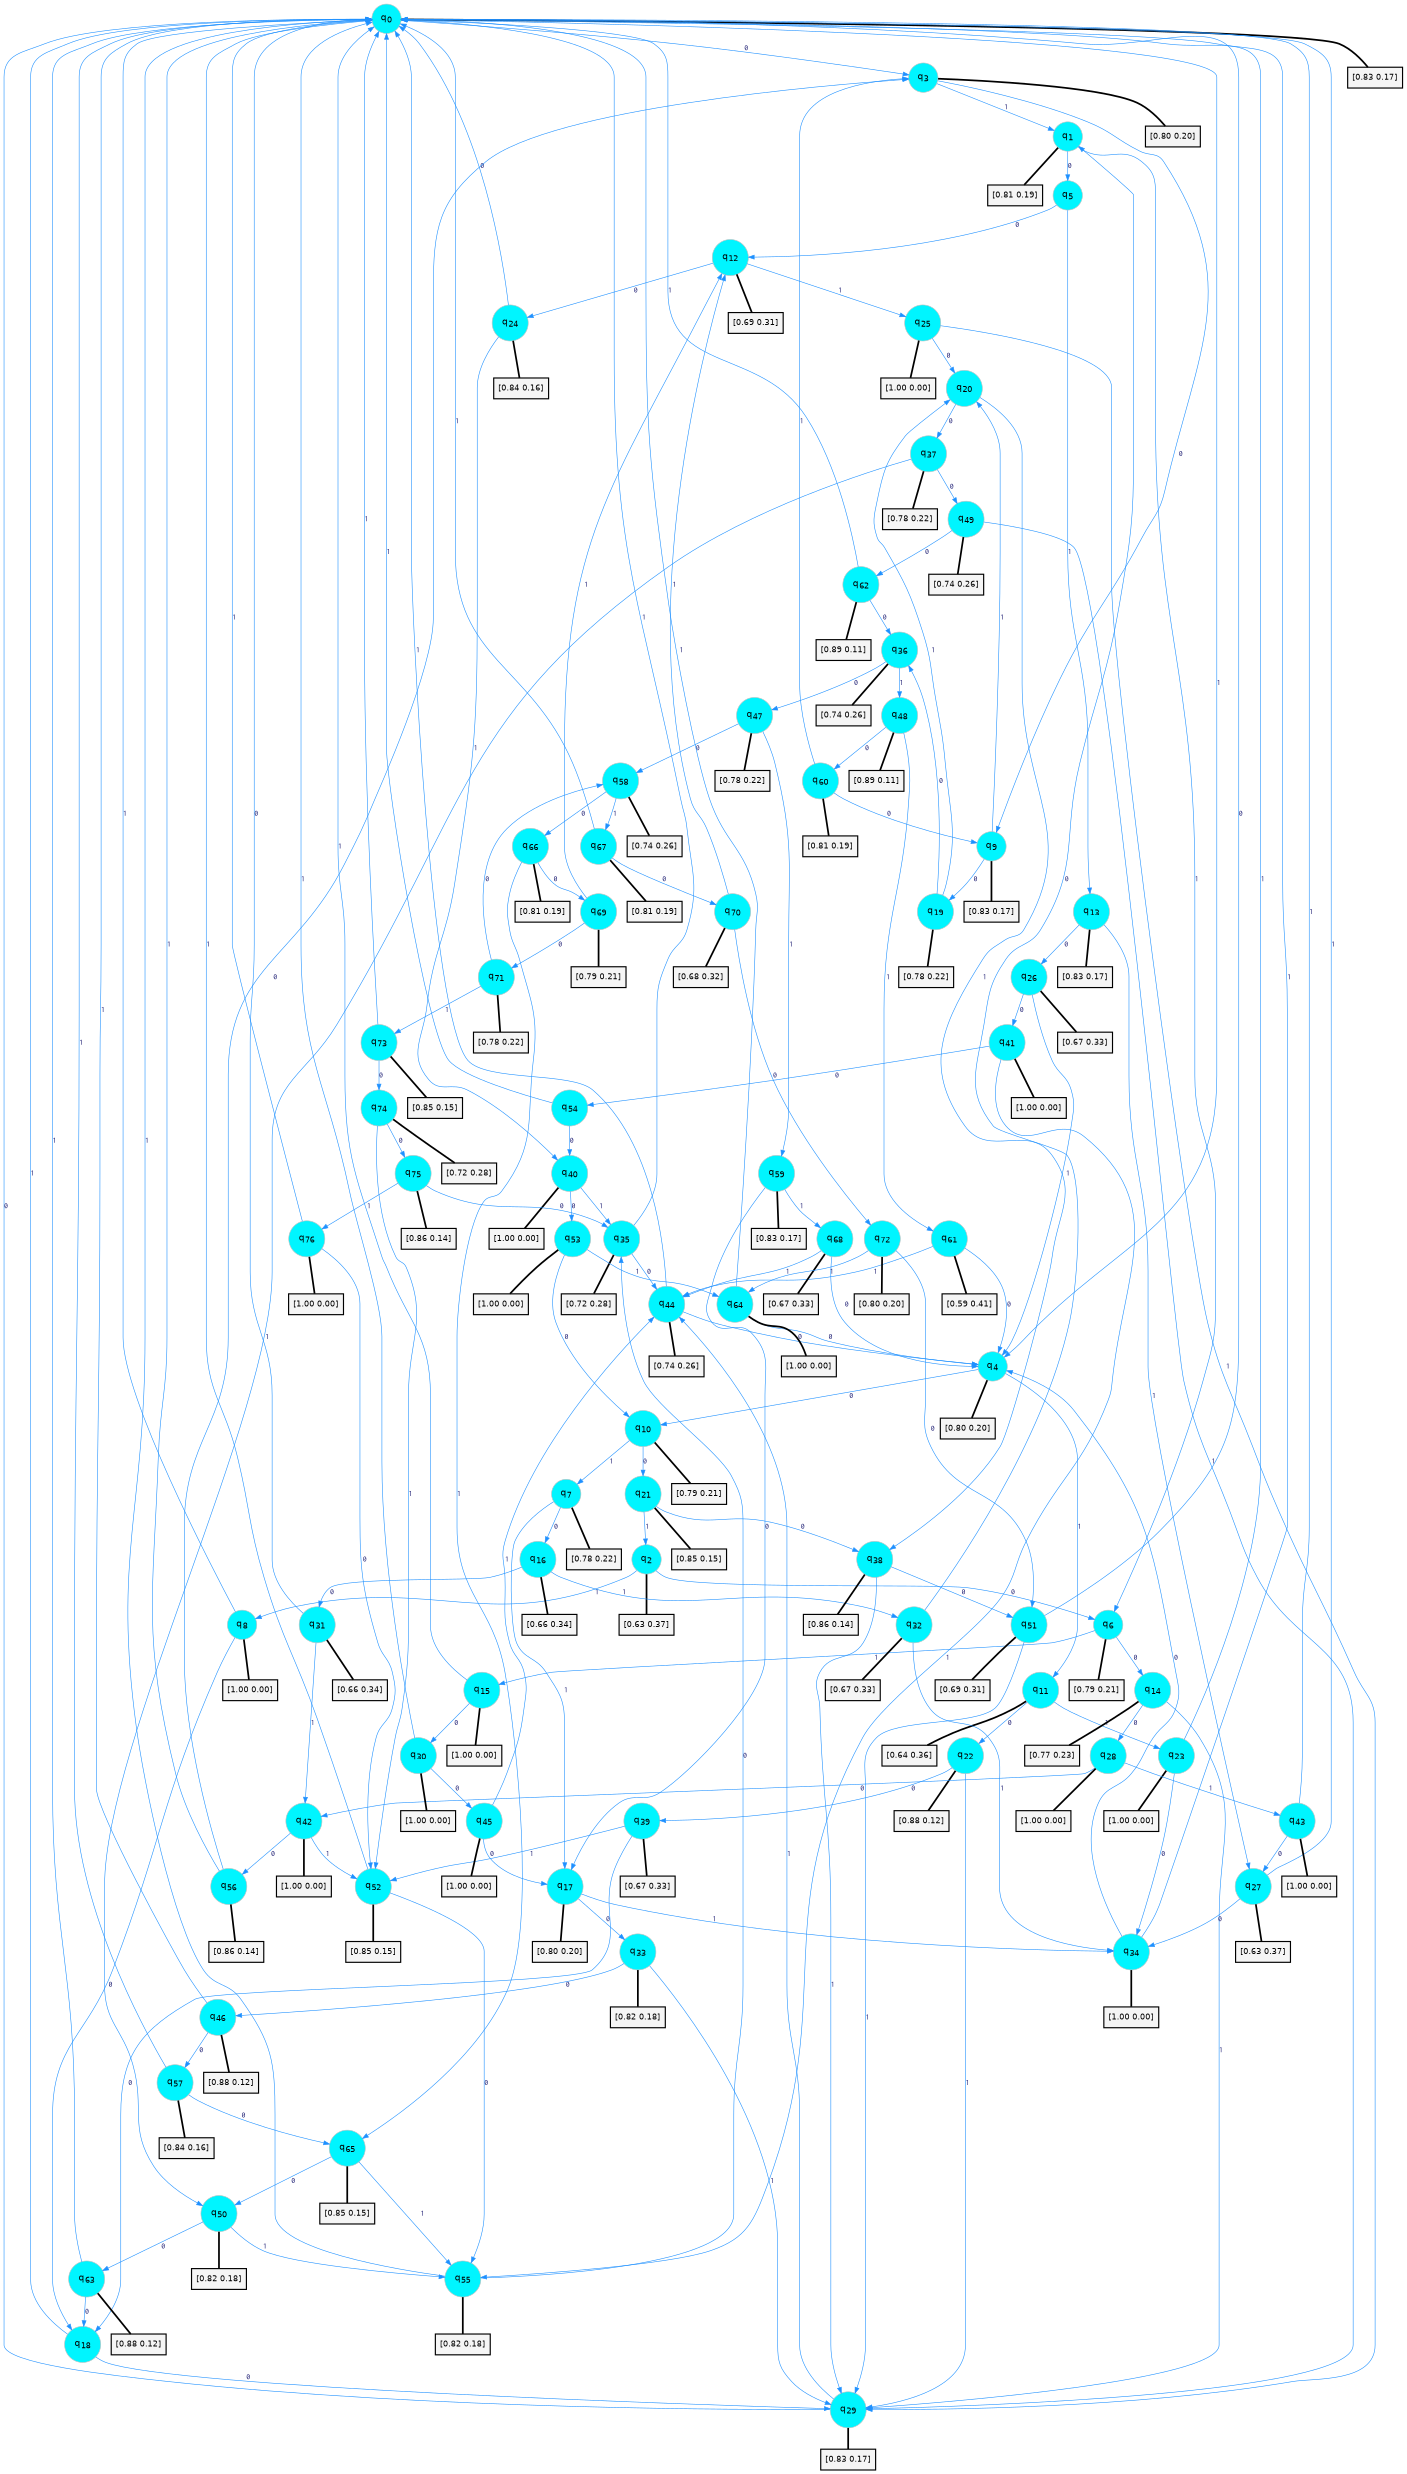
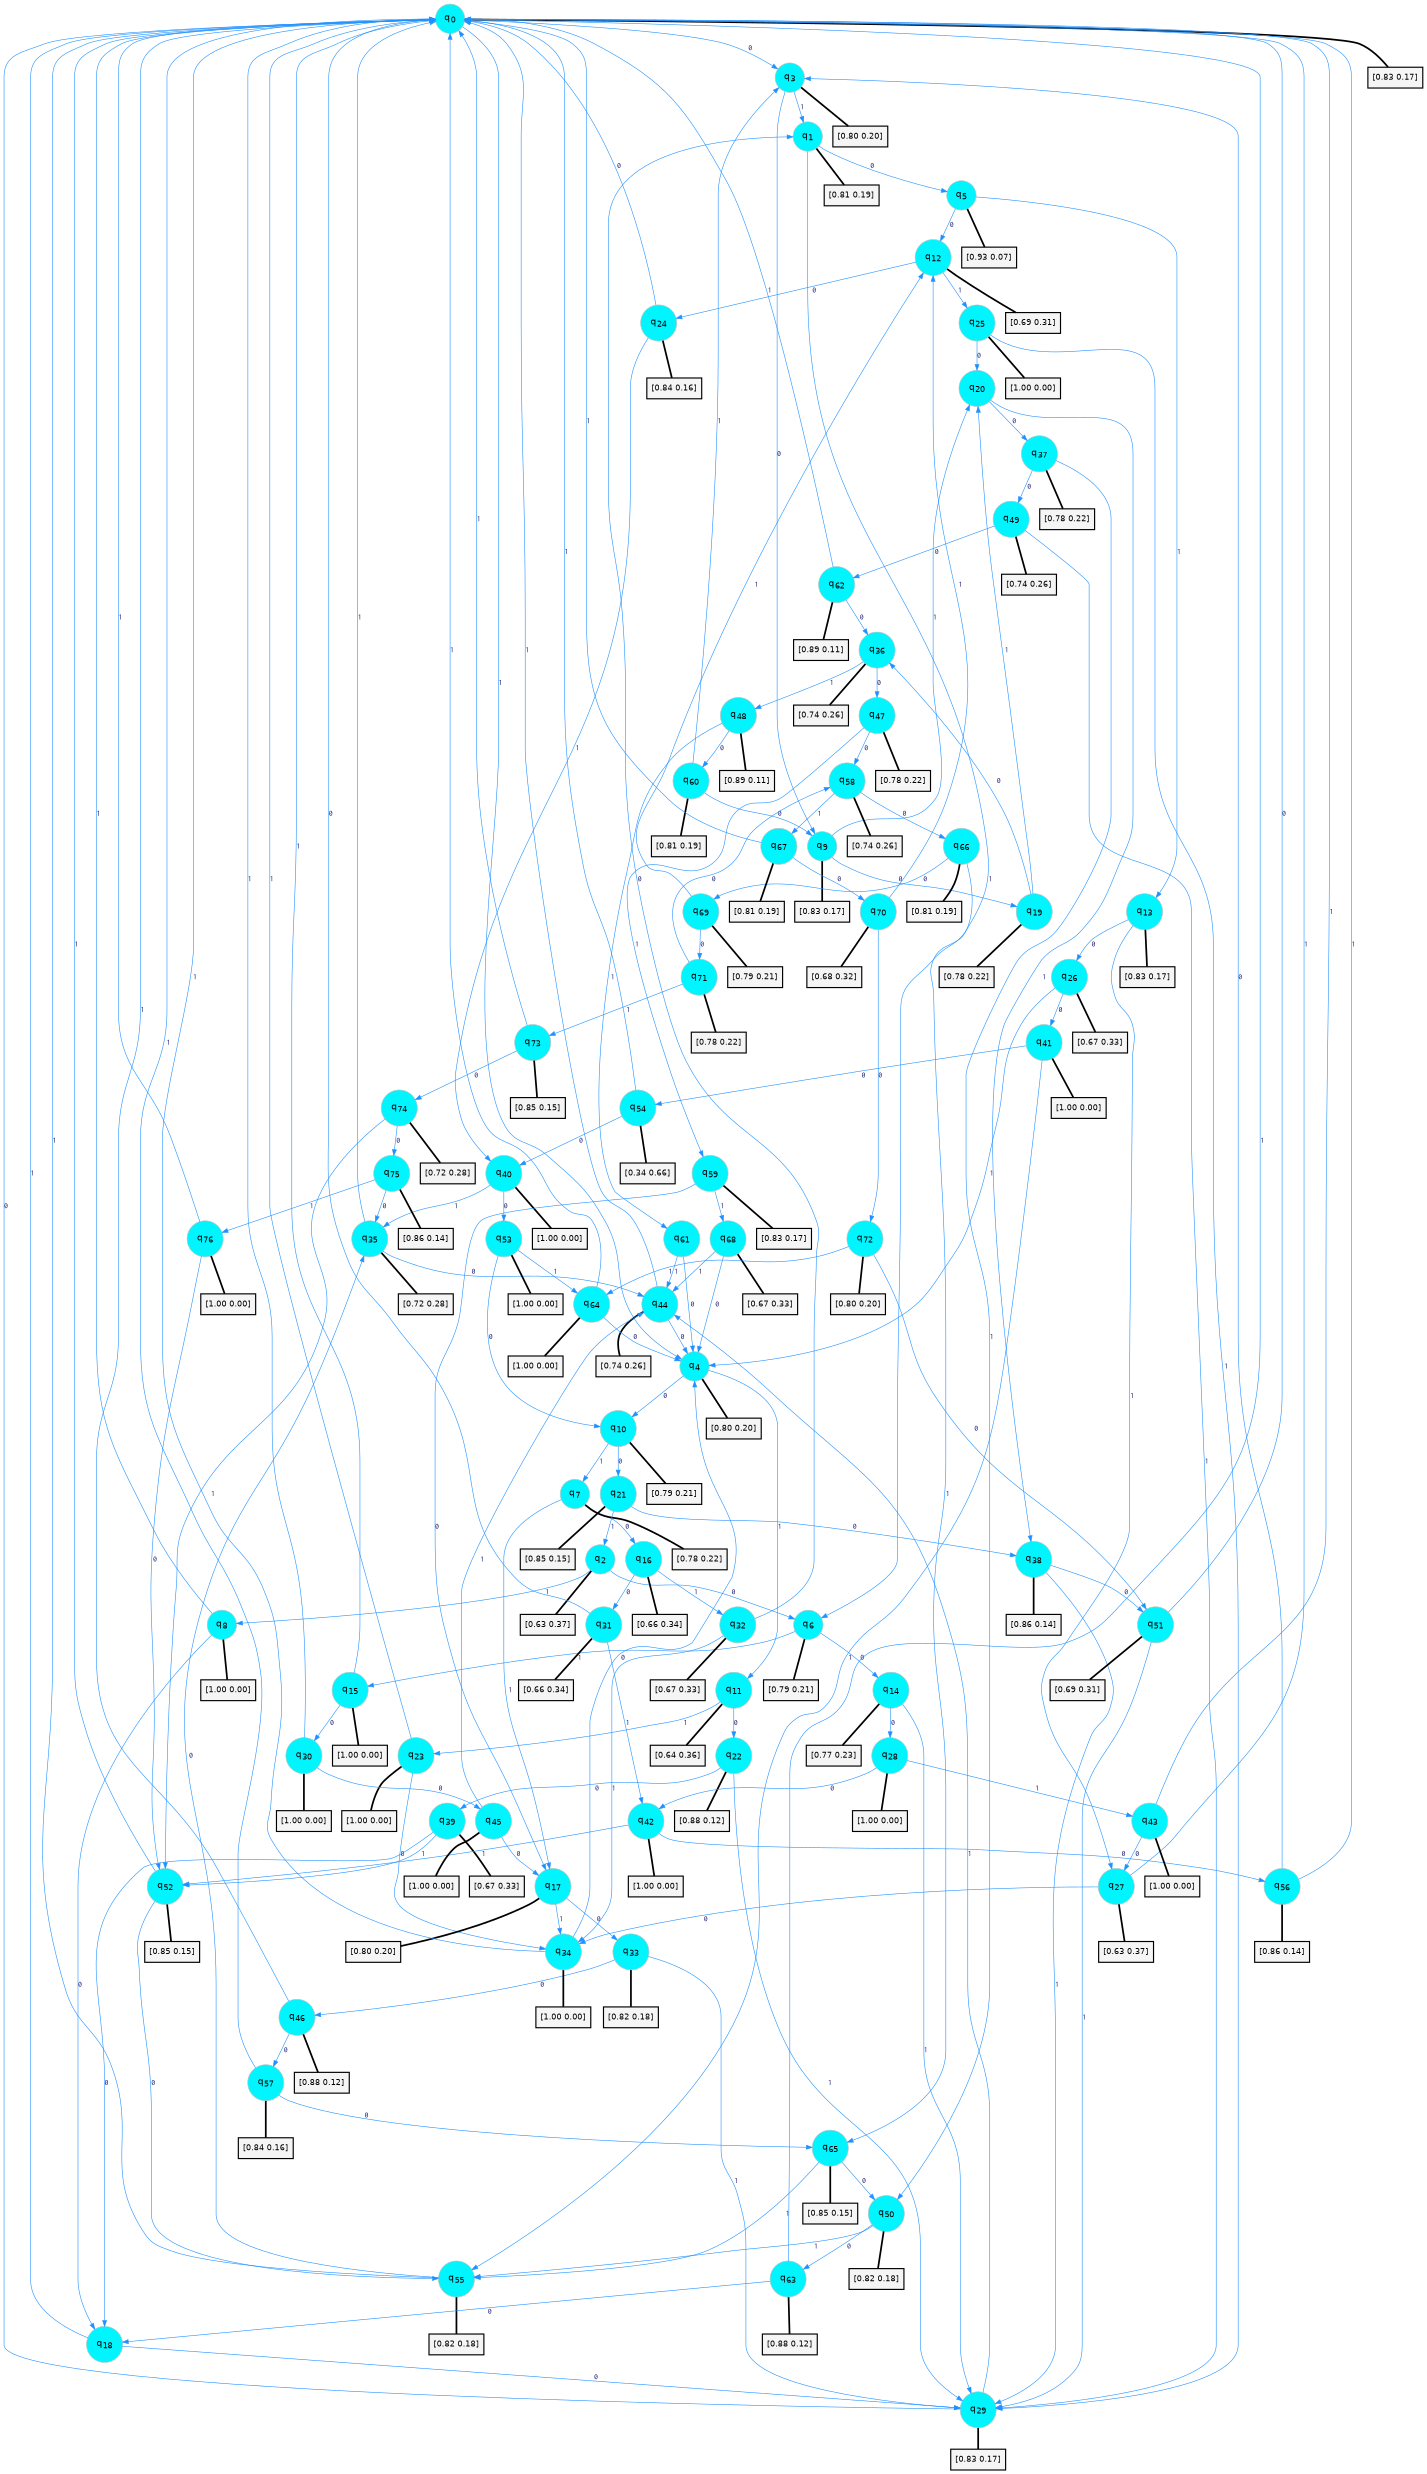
node "[0.93 0.07]": added
node "[0.34 0.66]": added
node "[0.59 0.41]": removed
